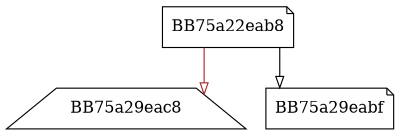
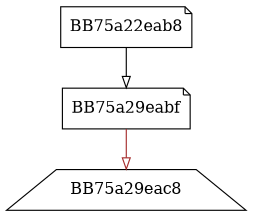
edge "BB75a22eab8" -> "BB75a29eac8": now "BB75a29eabf" -> "BB75a29eac8"
